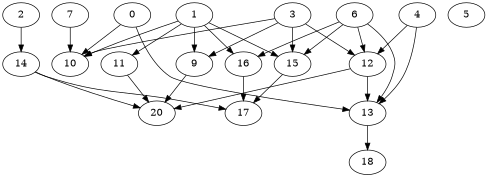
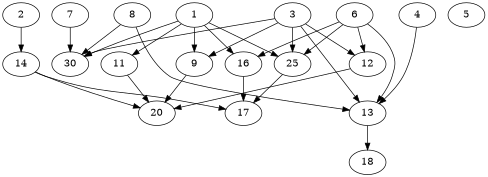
node "0": label "0" -> "8"
edge "4" -> "12": removed
node "10": label "10" -> "30"
node "15": label "15" -> "25"
edge "12" -> "13": now "3" -> "13"
